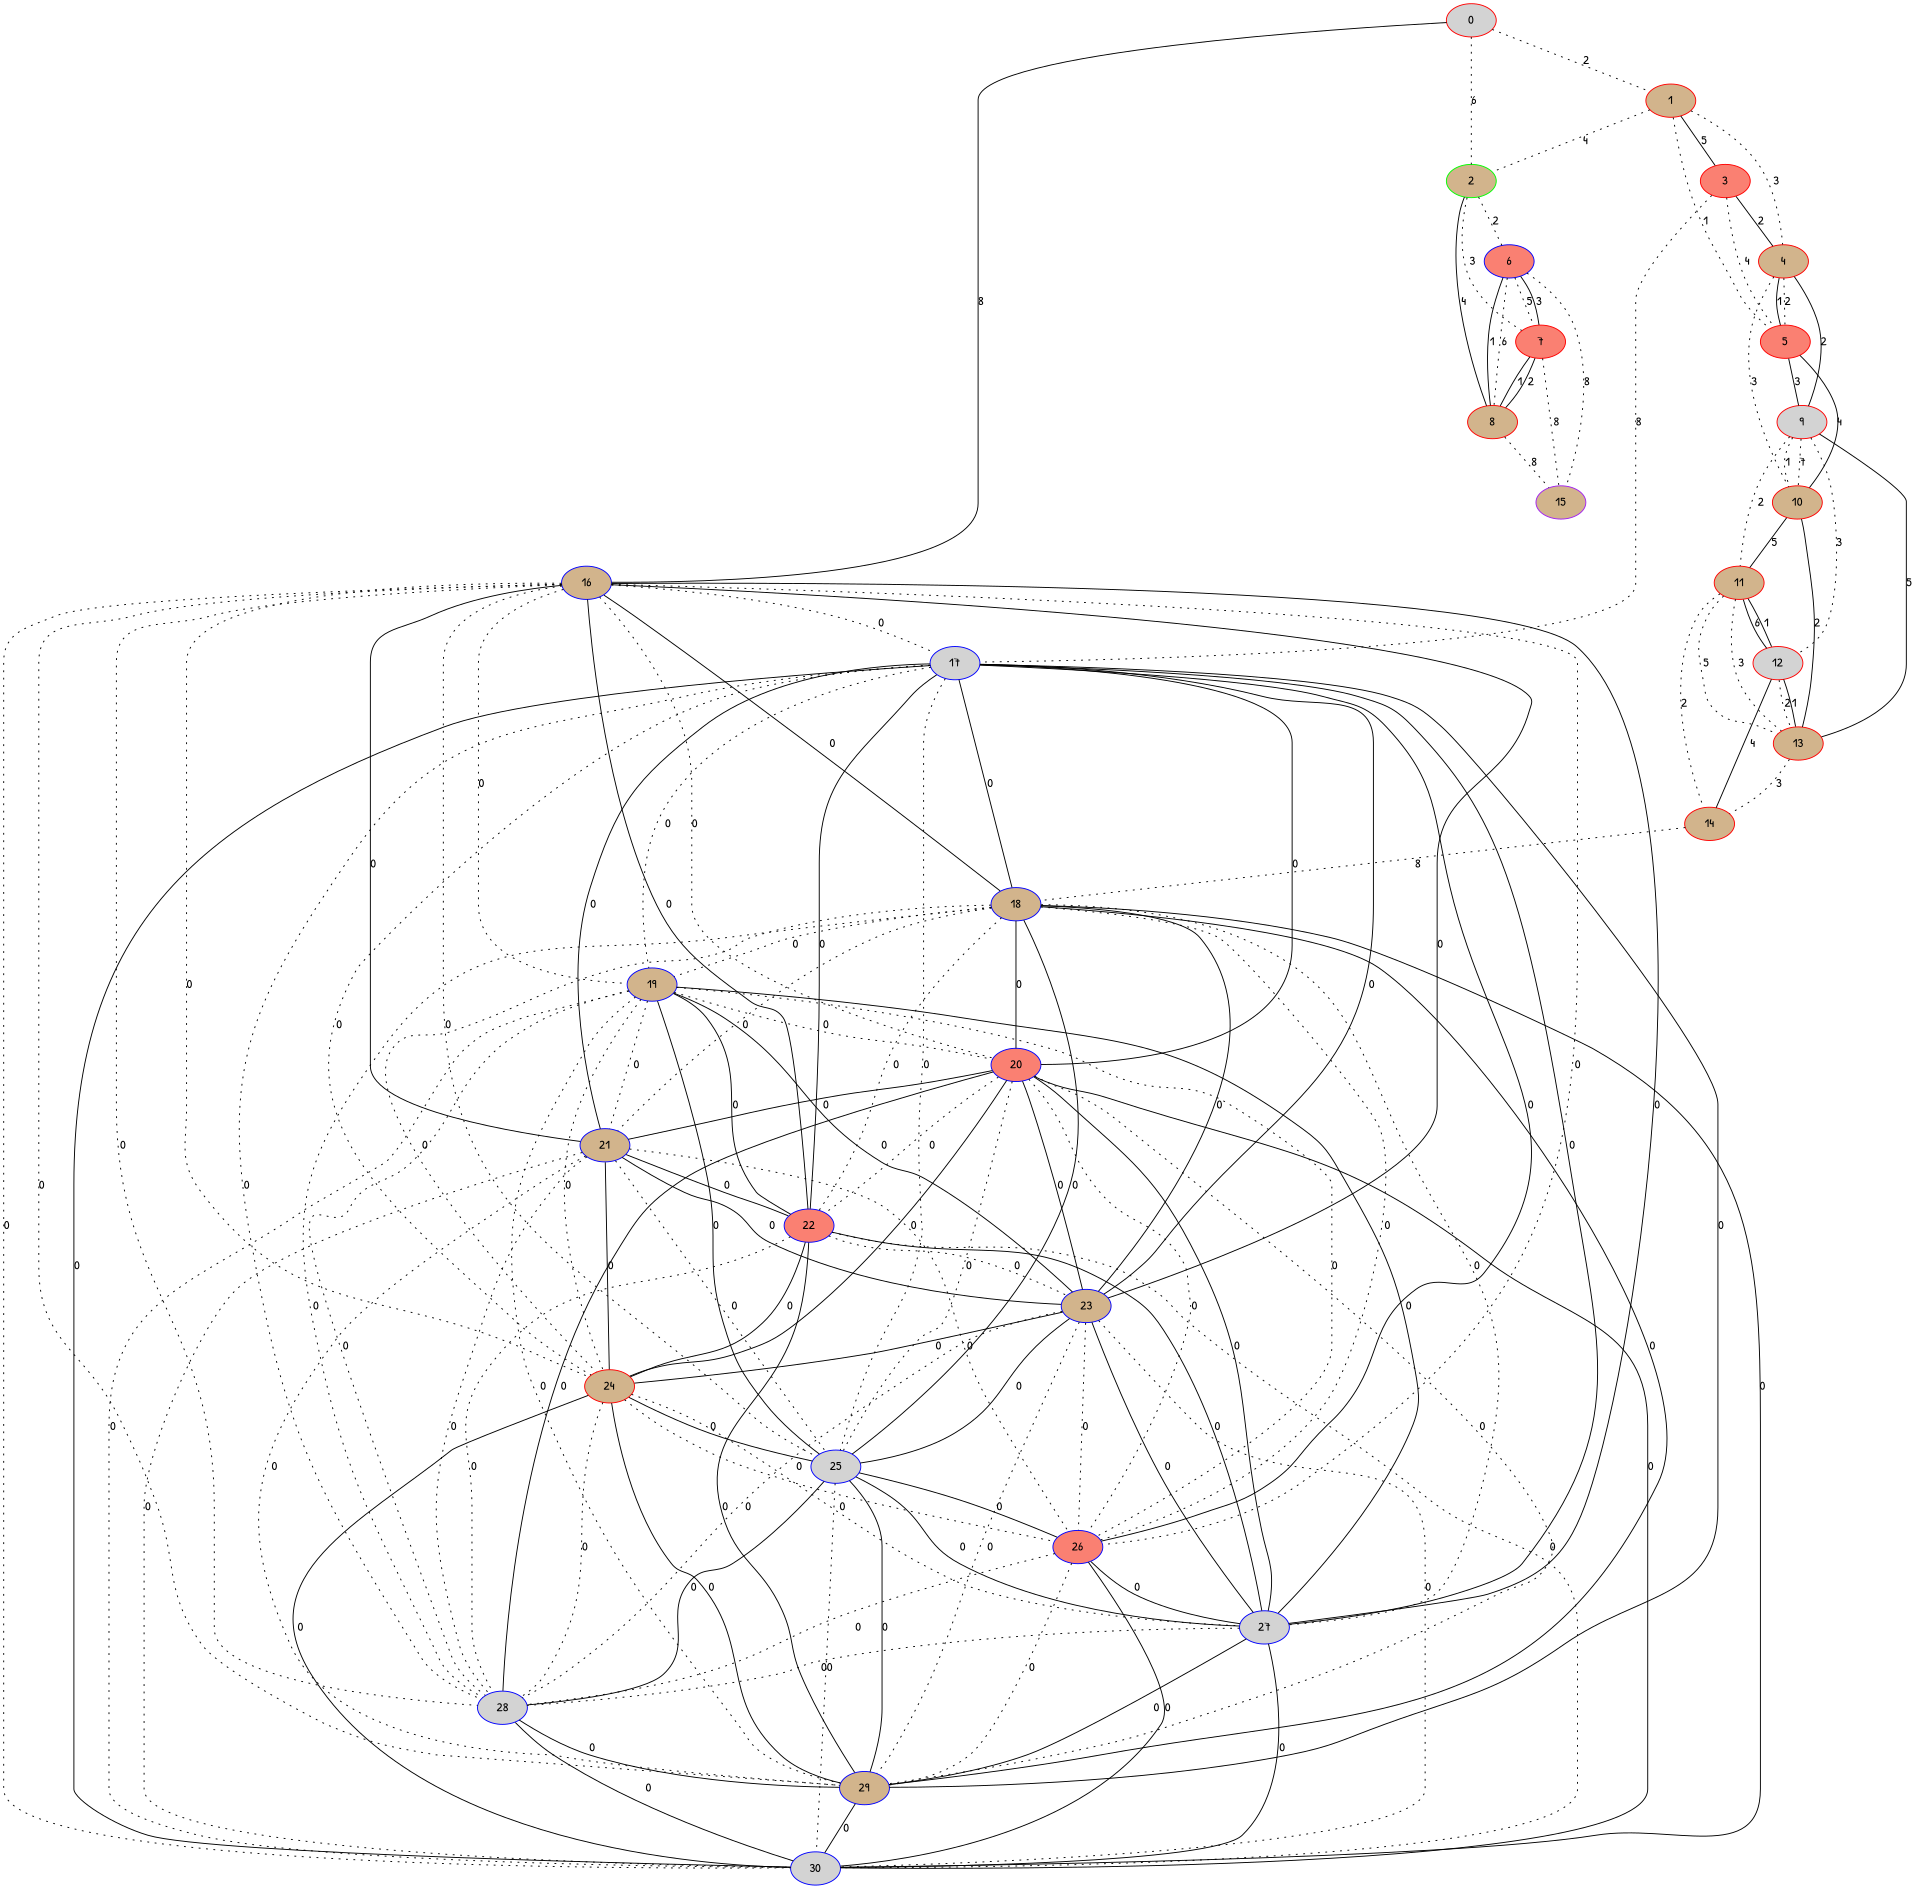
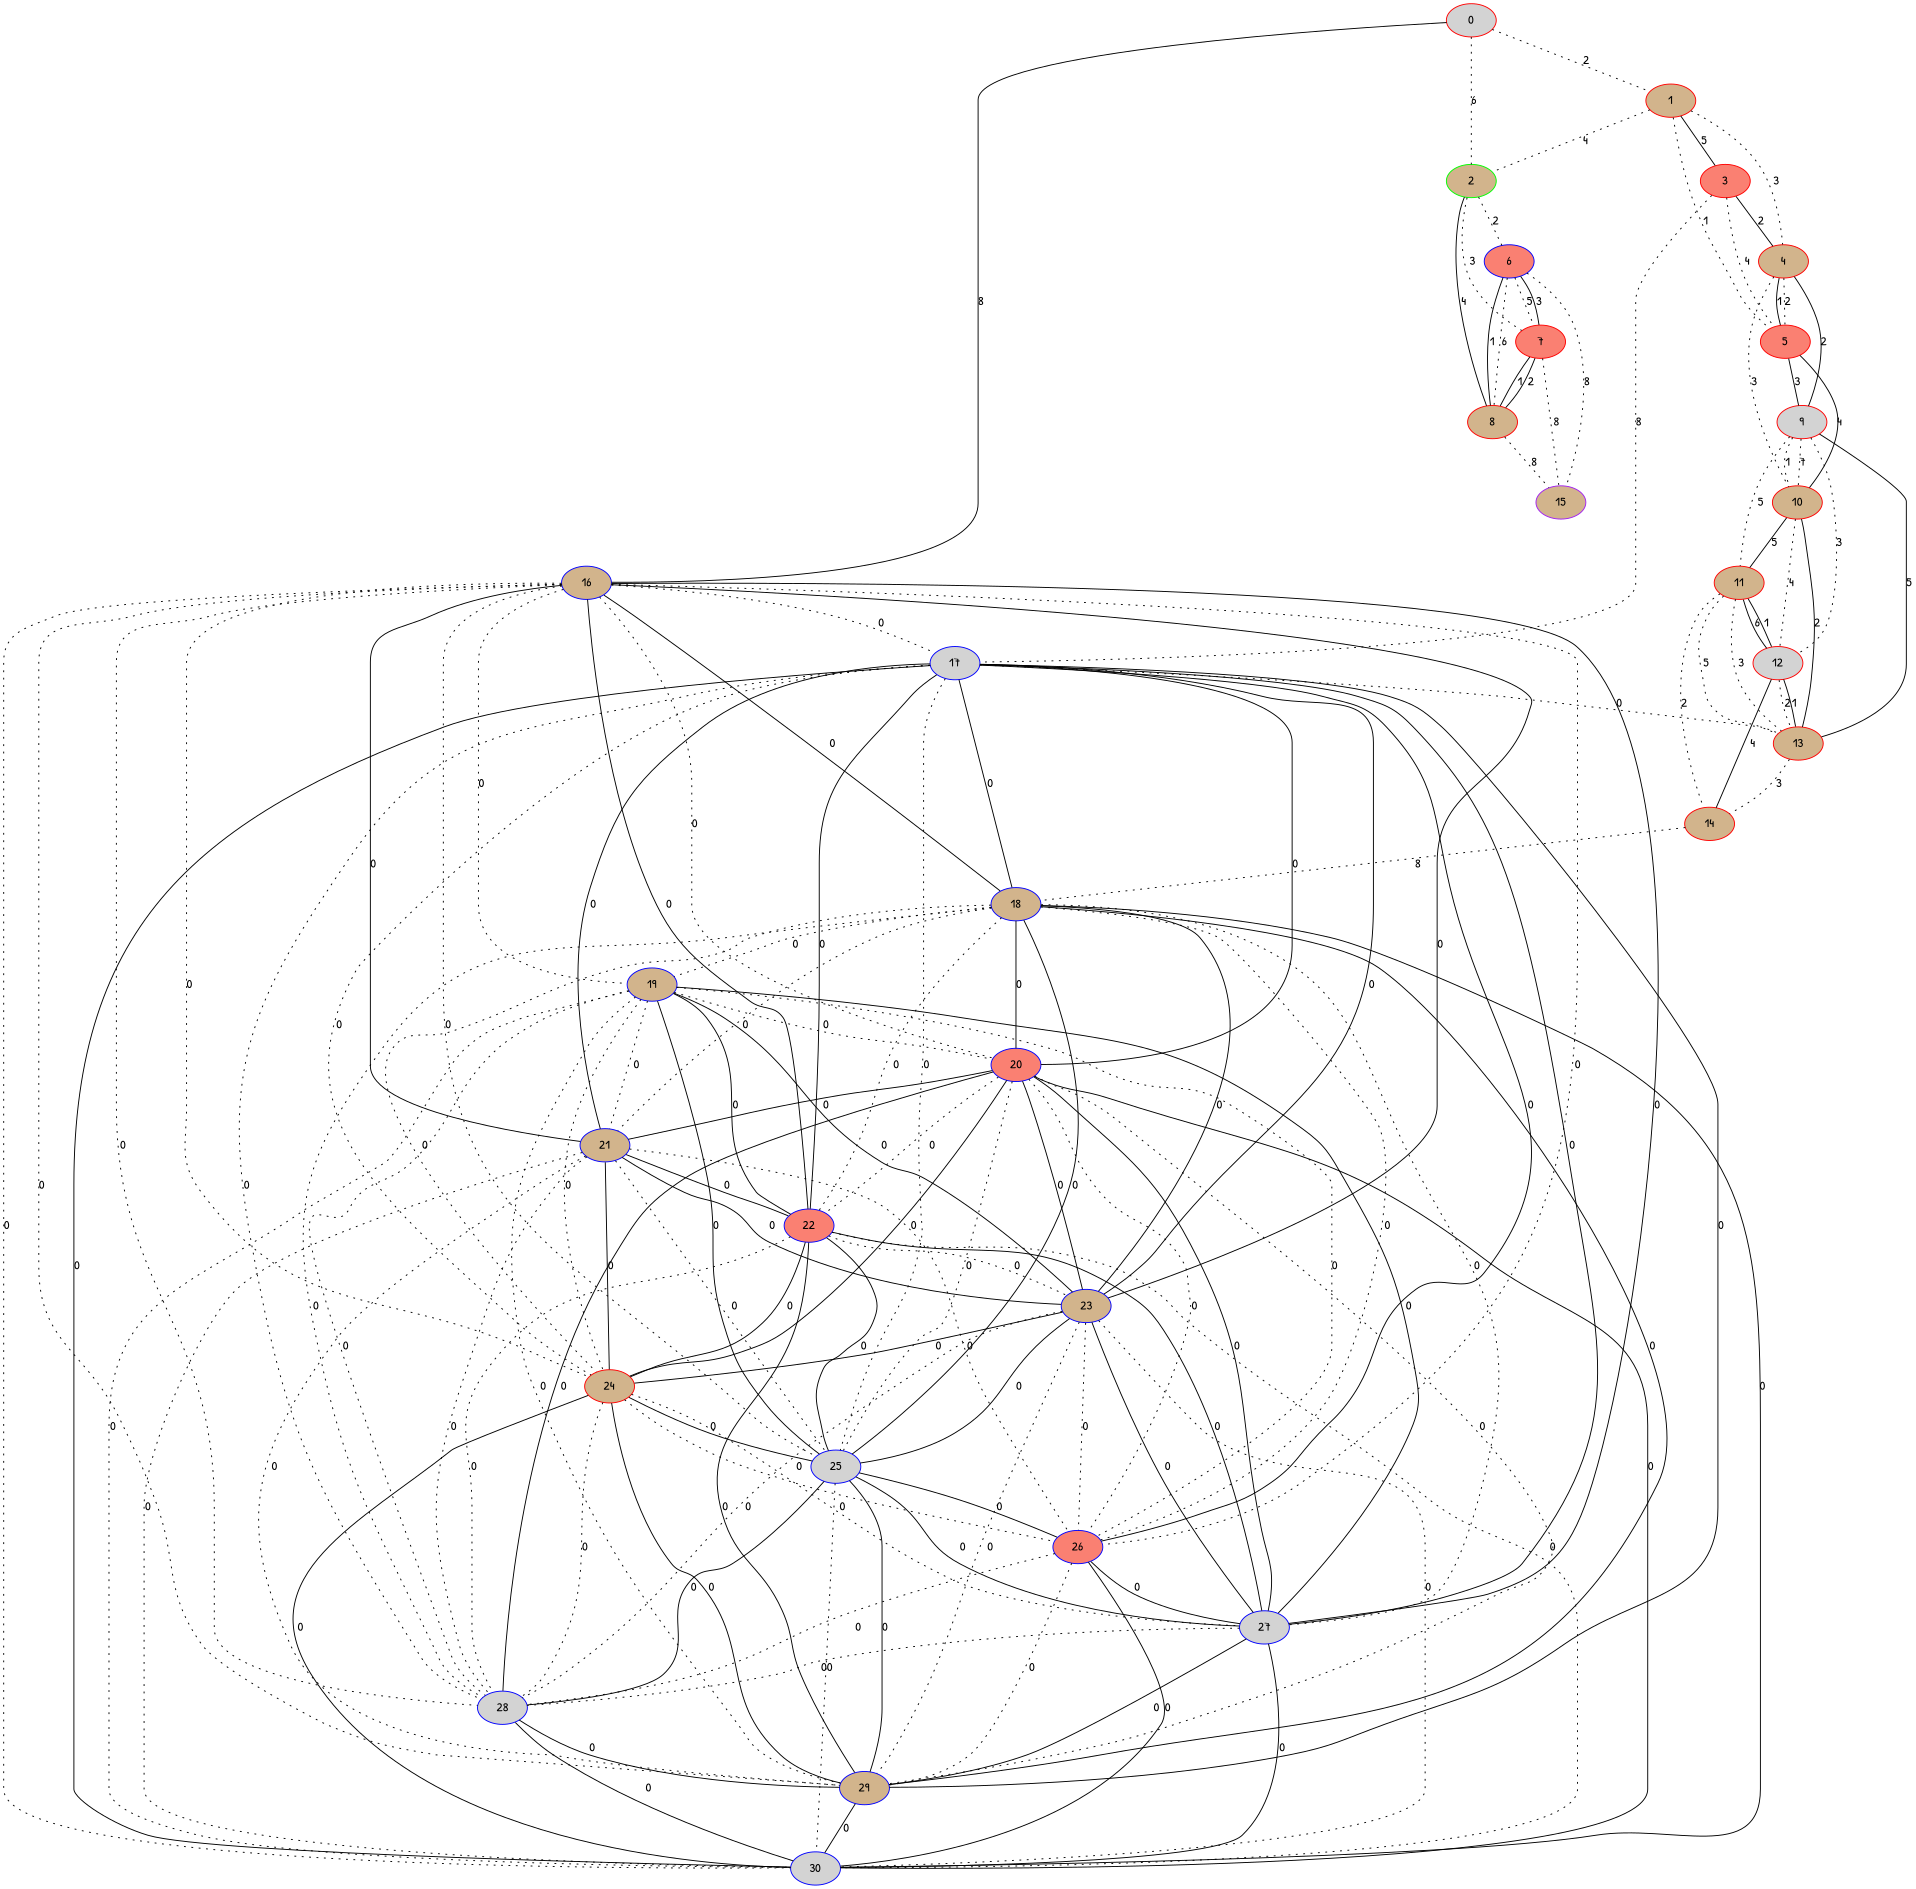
edge "9" -- "11": label "2" -> "5"
edge "10" -- "12": added, label "4"
edge "17" -- "19": now "17" -- "13"
edge "22" -- "25": added, label "0"
